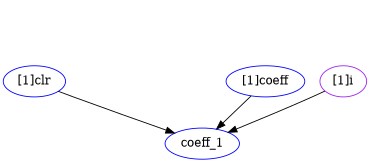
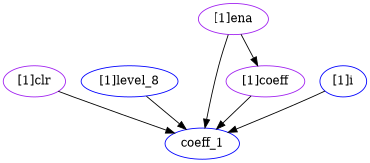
node "[1]ena": added
node "[1]clr": color blue -> purple
node "[1]level_8": added
node "[1]coeff": color blue -> purple
node "[1]i": color purple -> blue
